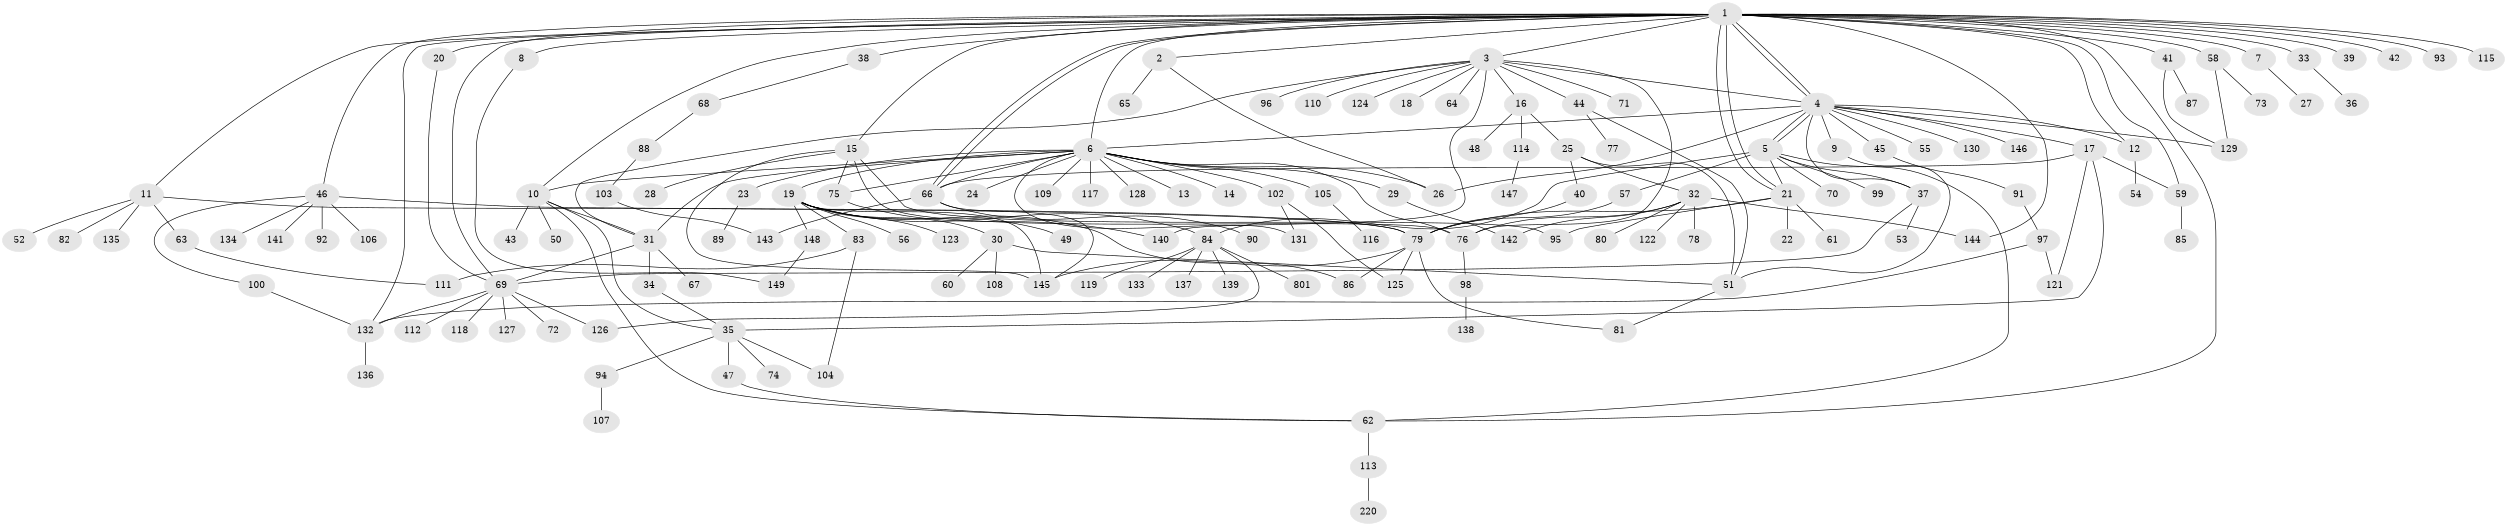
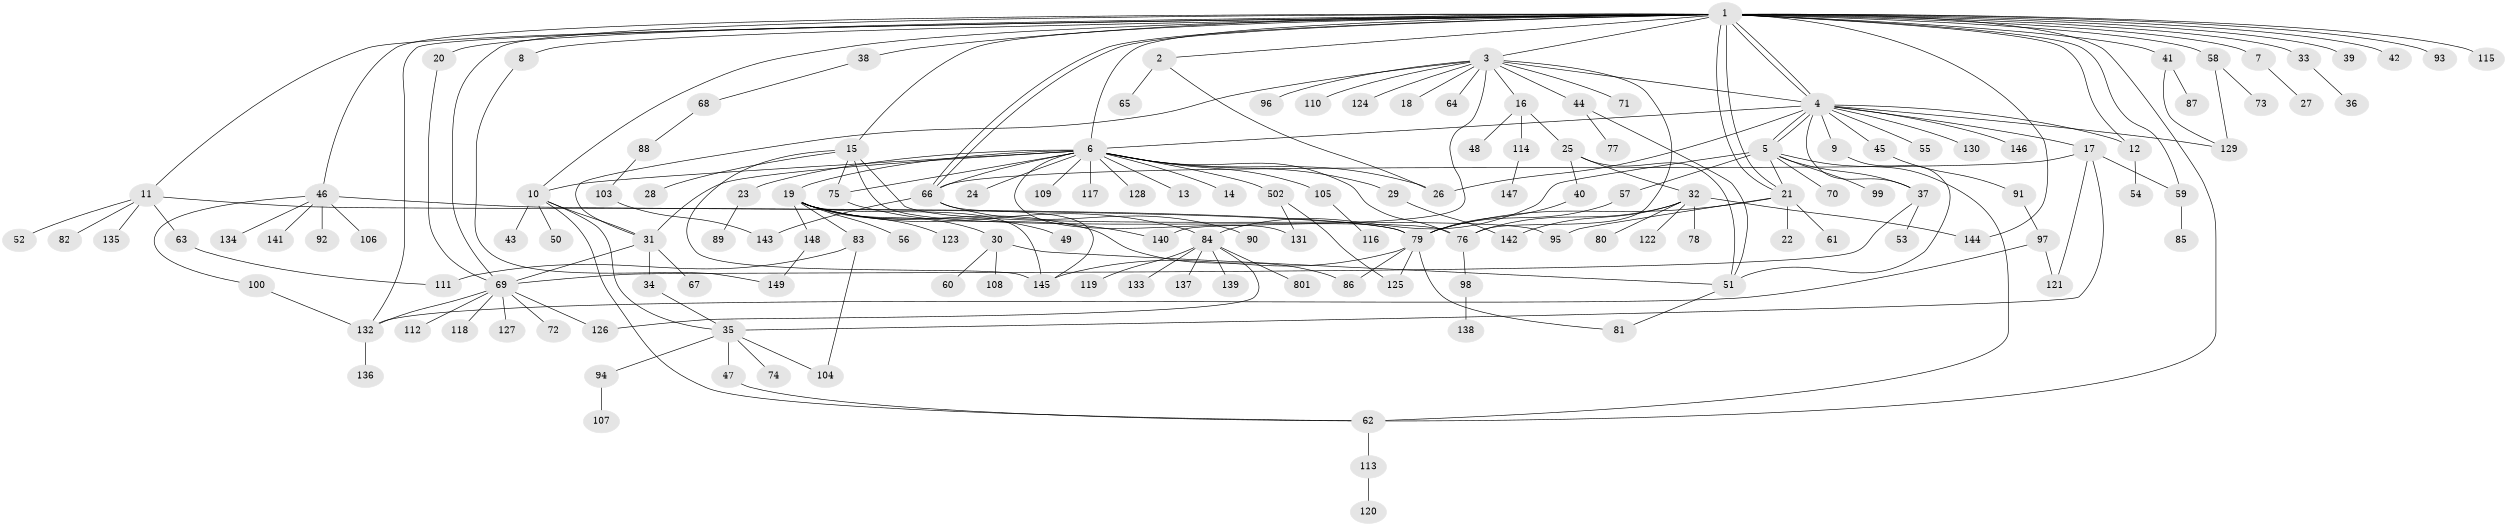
node "102": label "102" -> "502"
node "220": label "220" -> "120"
